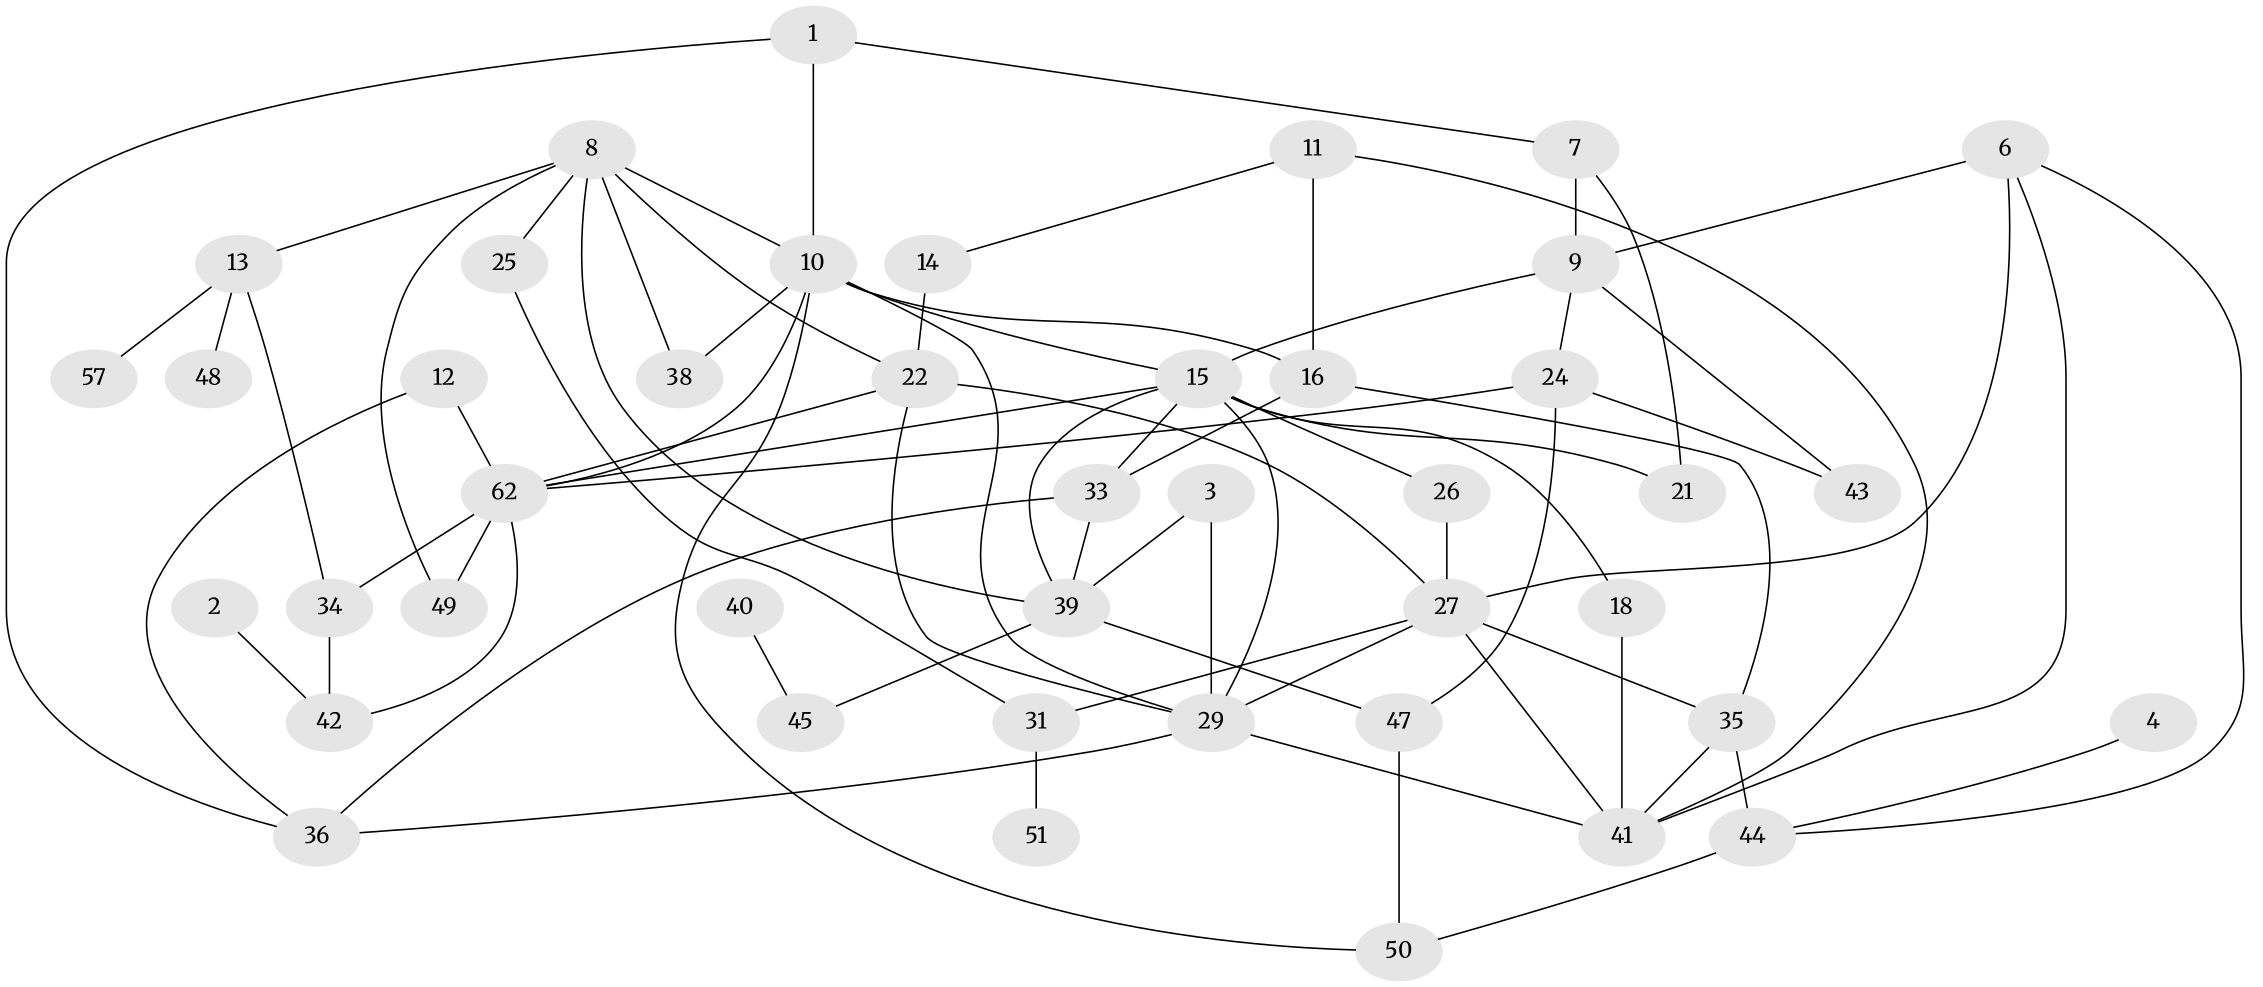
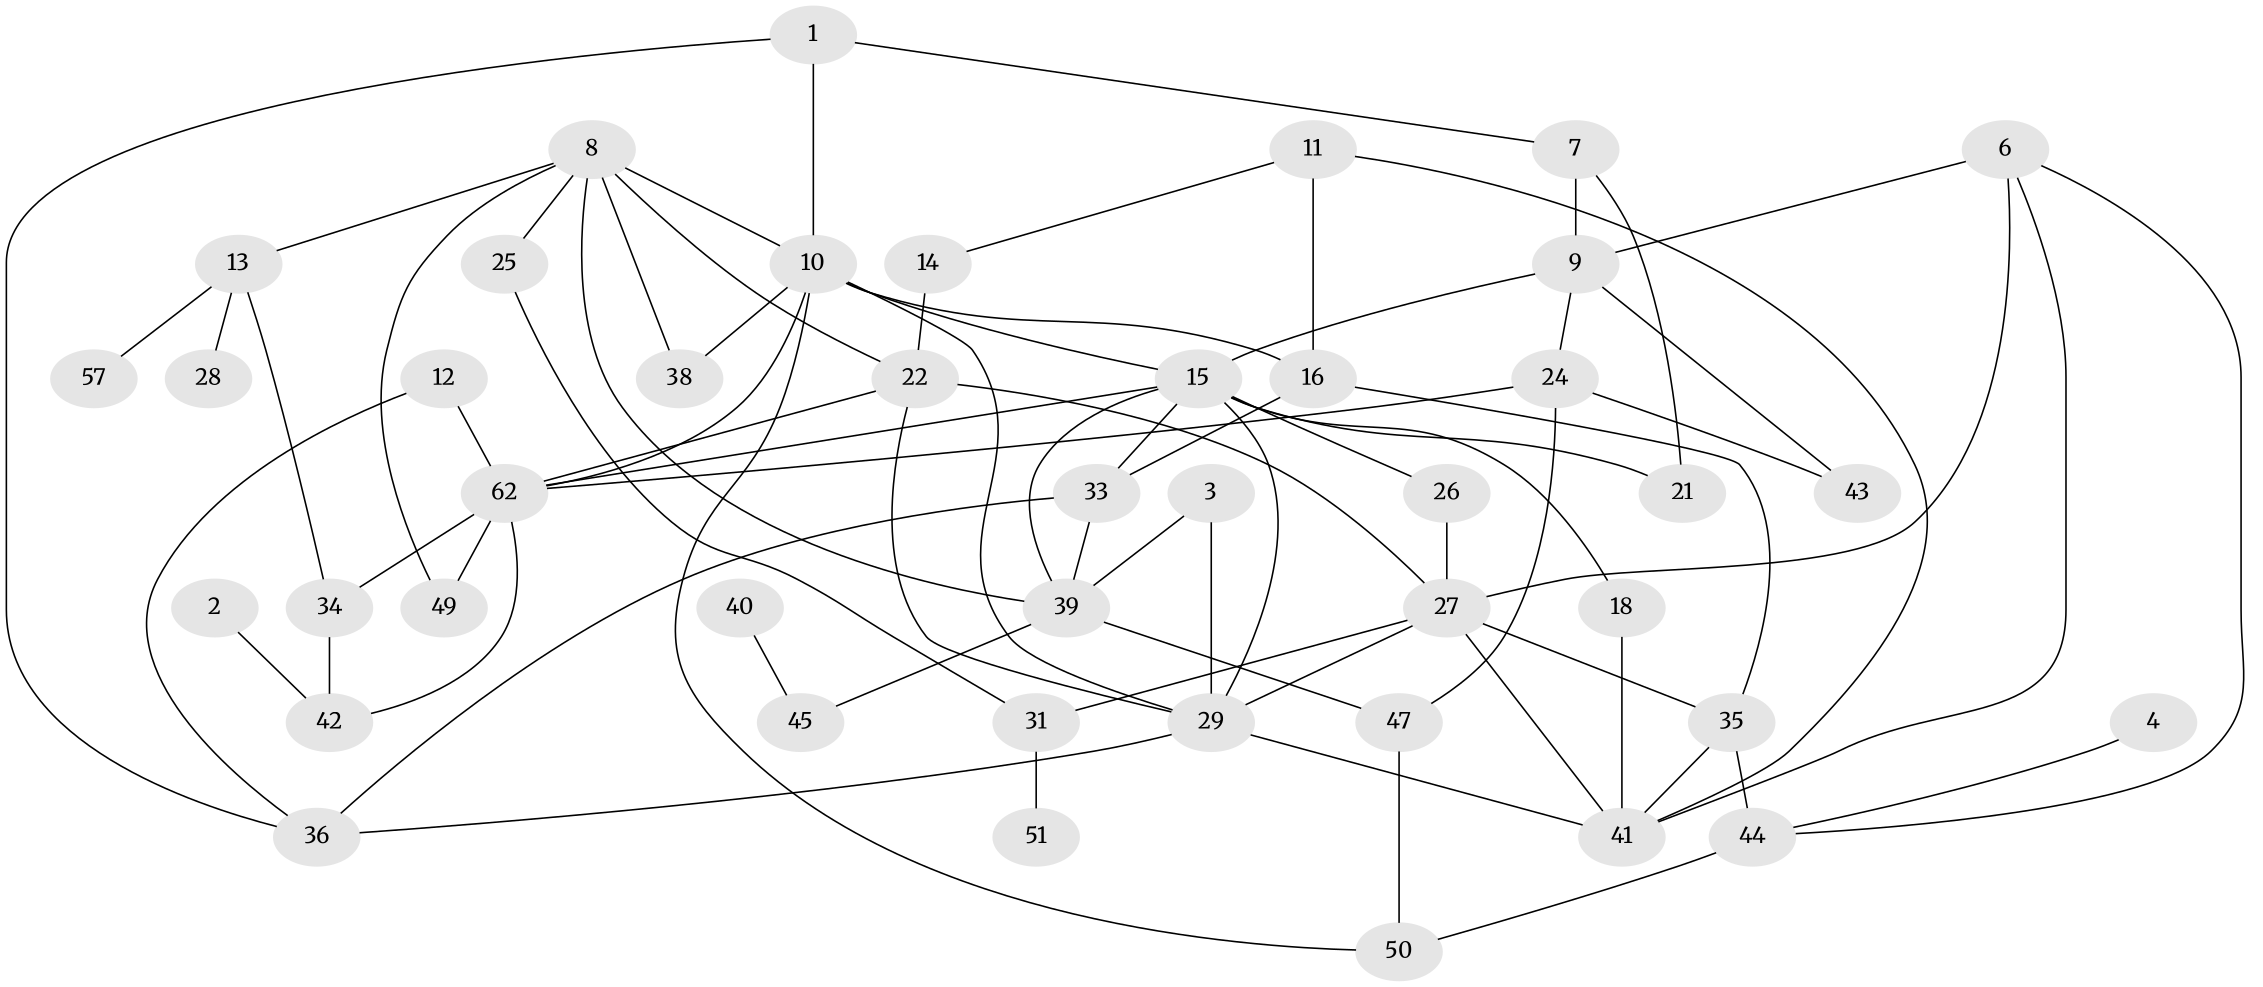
node "48": label "48" -> "28"
